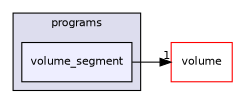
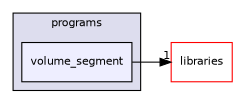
node "volume": label "volume" -> "libraries"
